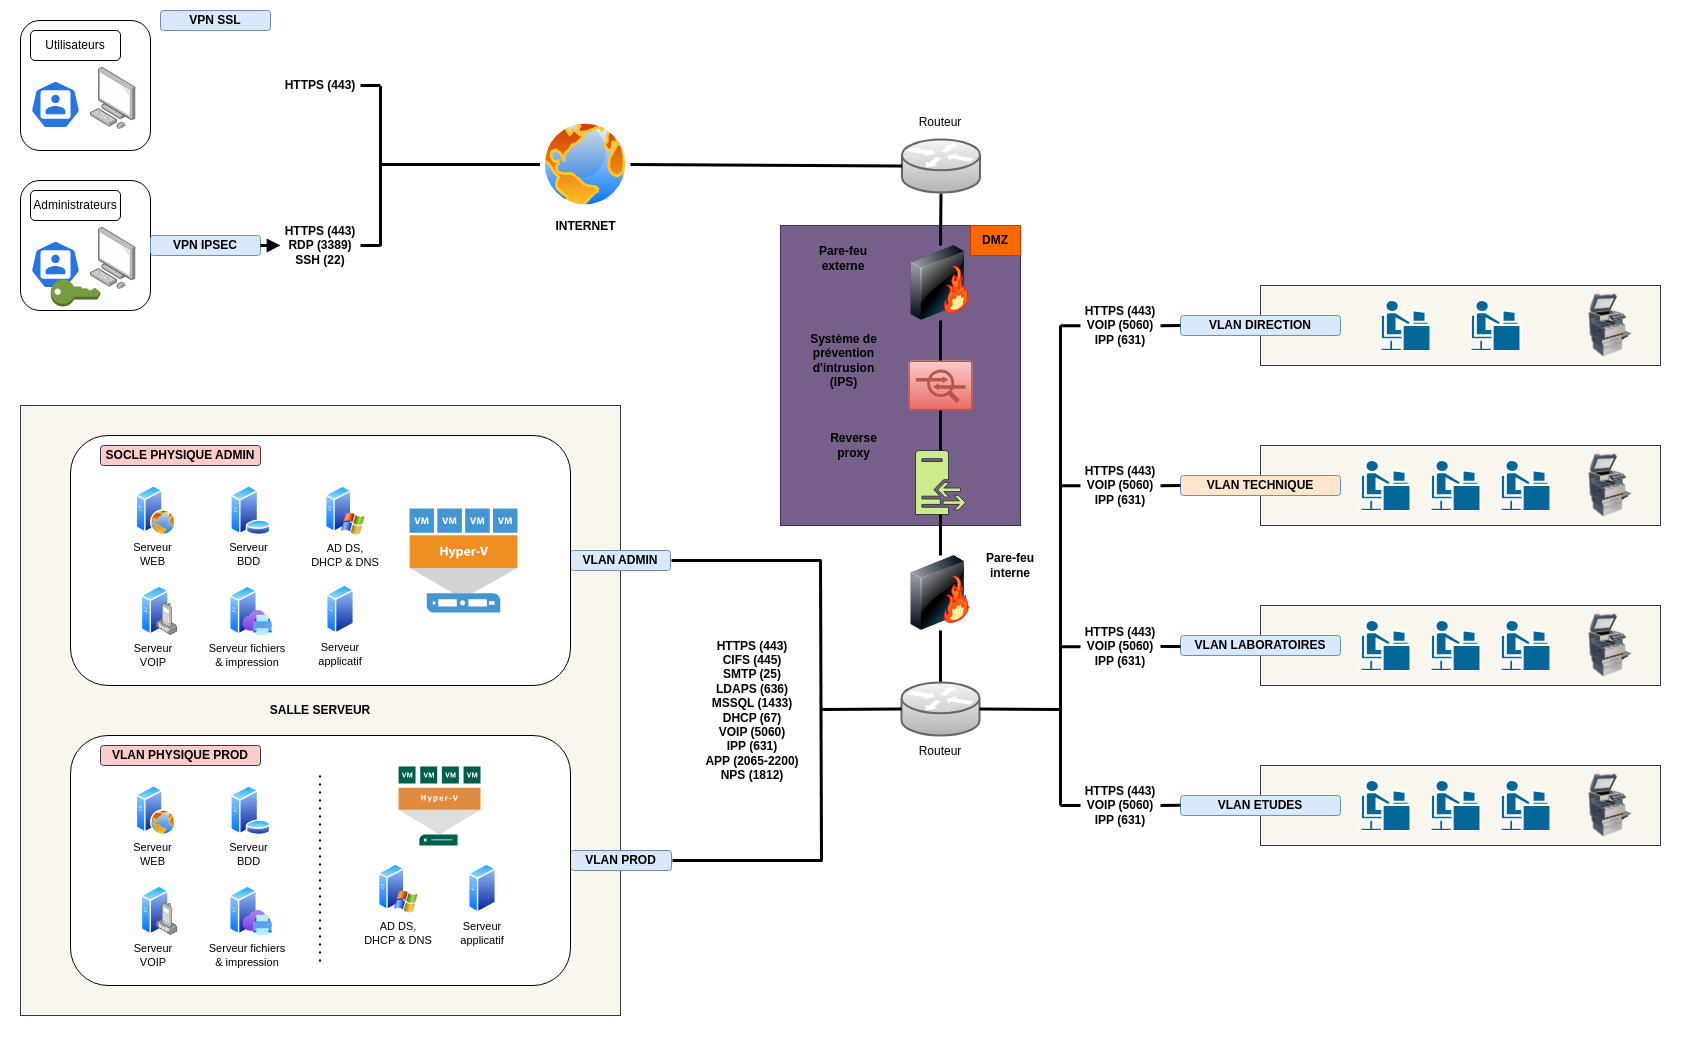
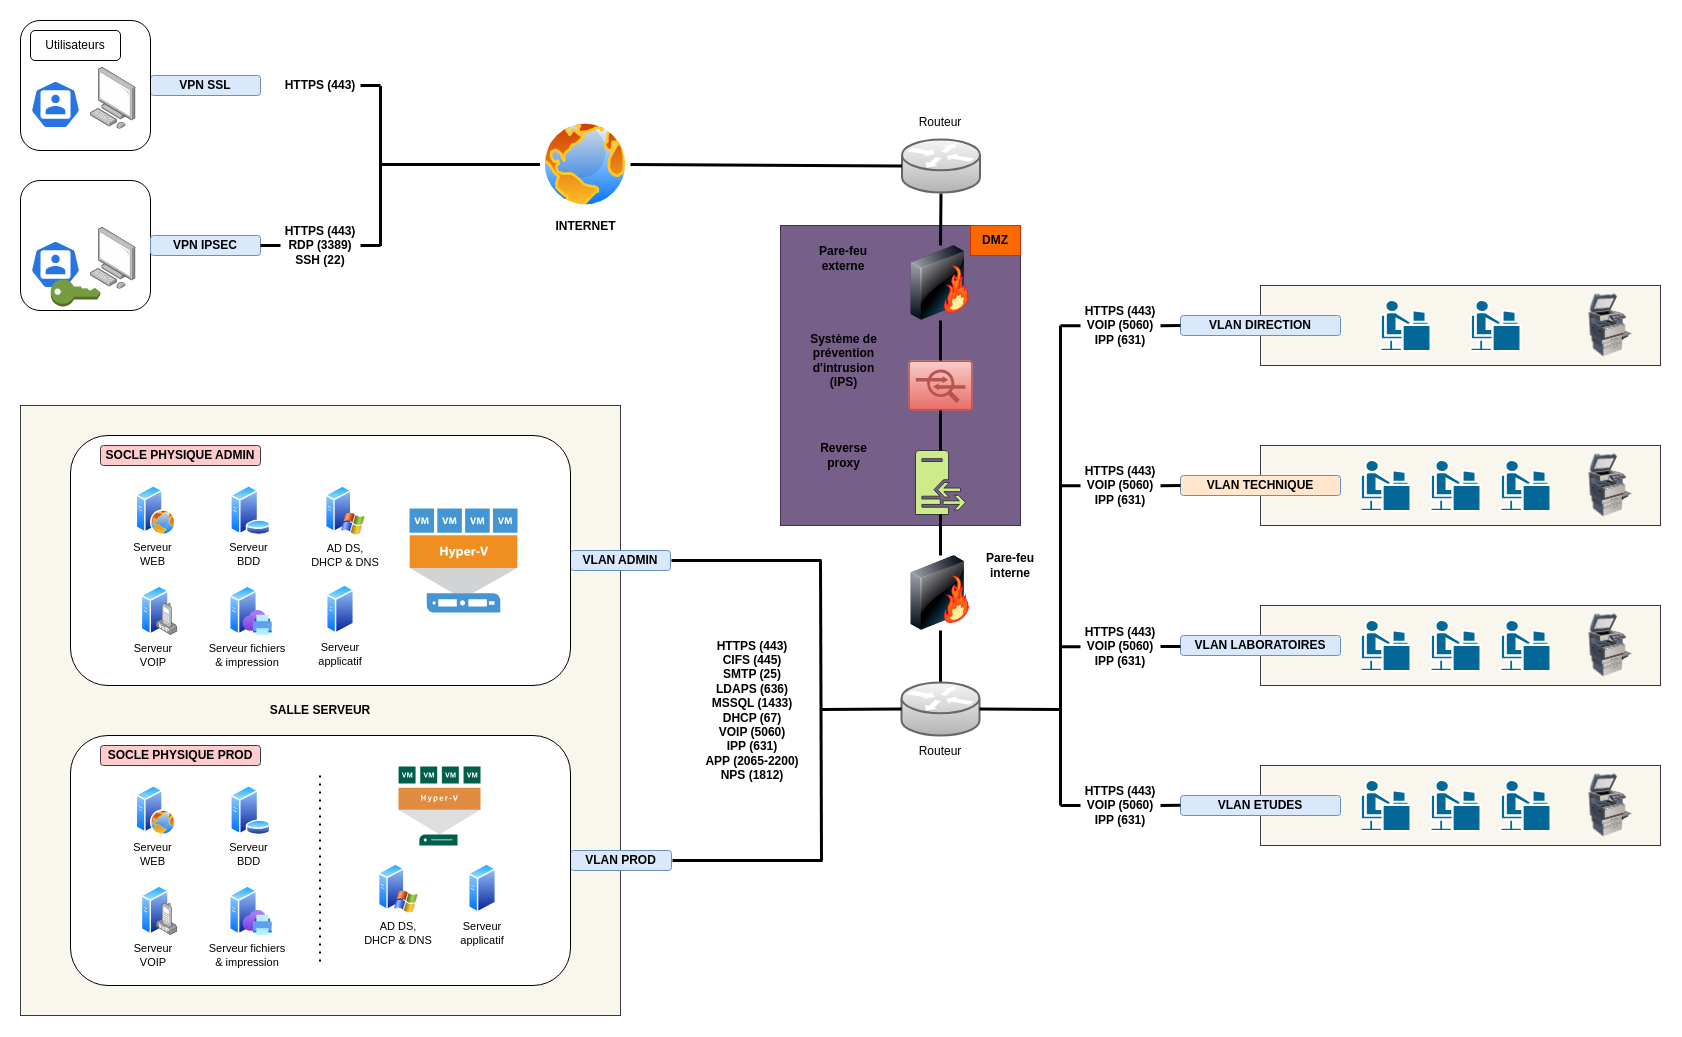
node "VPN SSL": moved (216, 21) -> (206, 86)
node "Administrateurs": removed
edge "VPN IPSEC" -> "HTTPS (443) RDP (3389) SSH (22)": arrowhead block -> none
node "Reverse proxy": moved (854, 446) -> (844, 456)
node "VLAN PHYSIQUE PROD": label "VLAN PHYSIQUE PROD" -> "SOCLE PHYSIQUE PROD"
